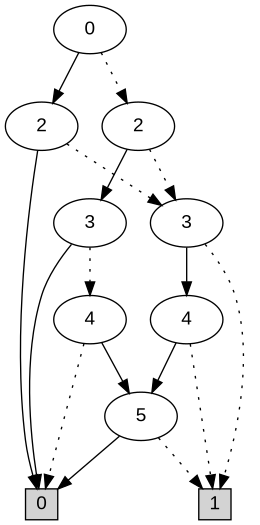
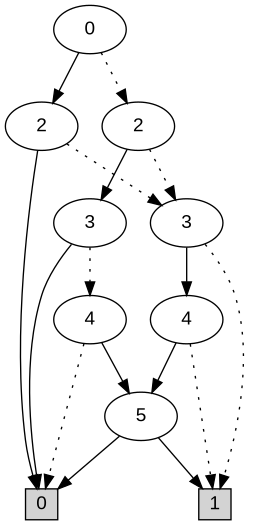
edge "5" -> "1": style dotted -> filled
